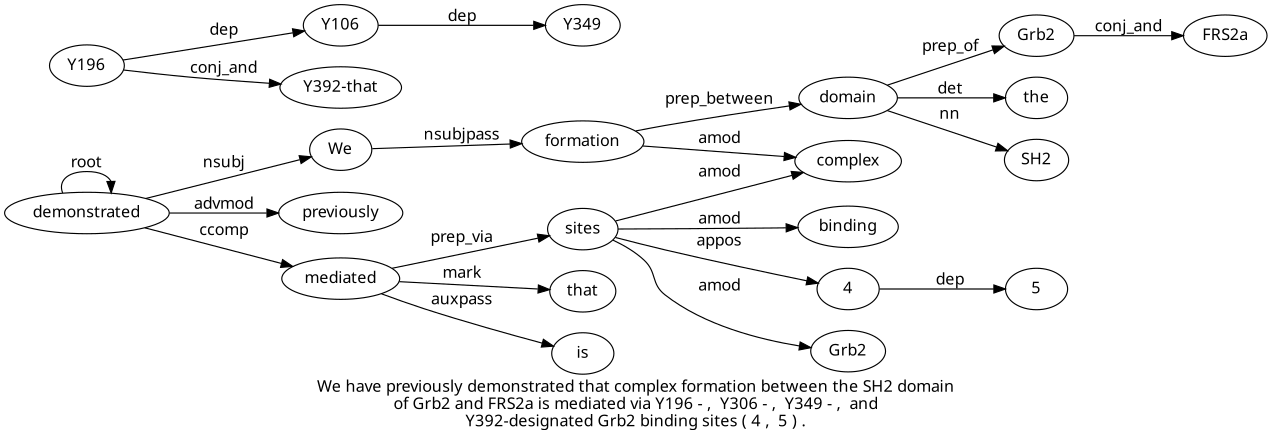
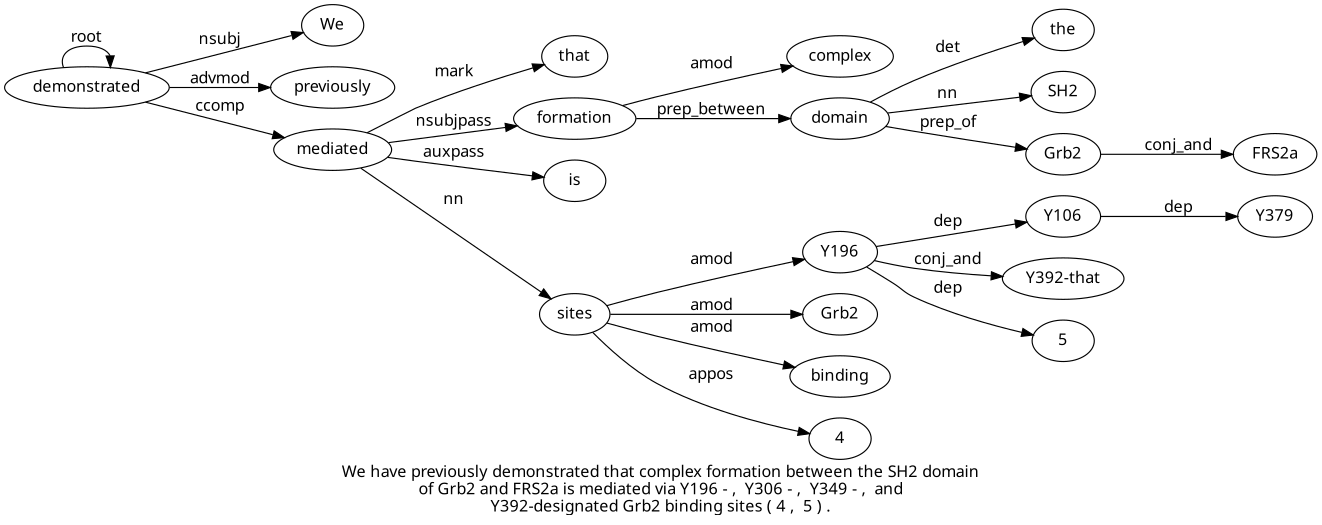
node "Y349": label "Y349" -> "Y379"
edge "We" -> "formation": now "mediated" -> "formation"
edge "sites" -> "complex": now "sites" -> "Y196"
edge "mediated" -> "sites": label "prep_via" -> "nn"
edge "4" -> "5": now "Y196" -> "5"
